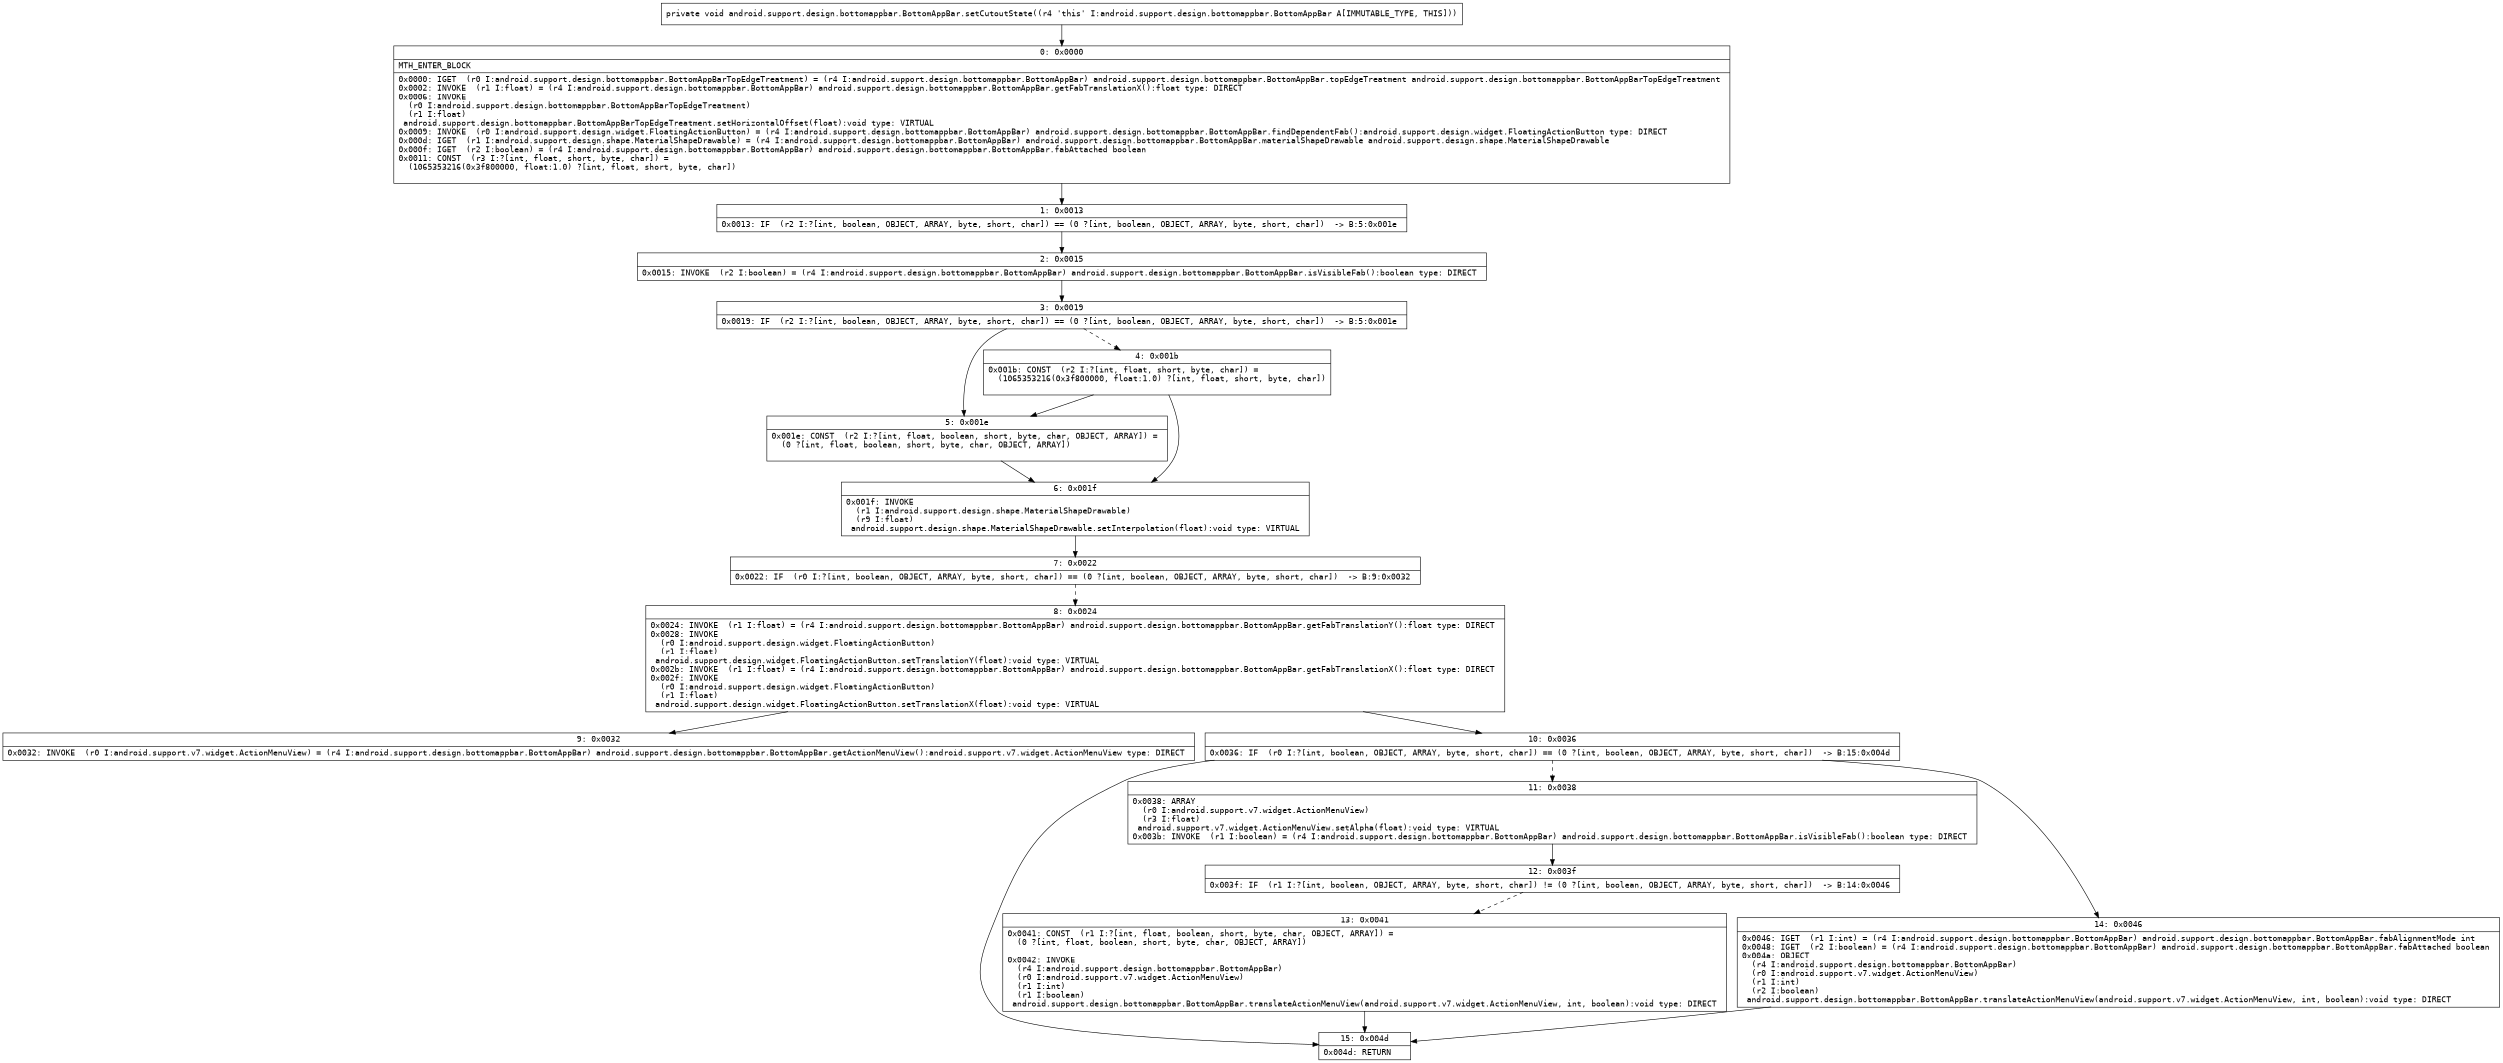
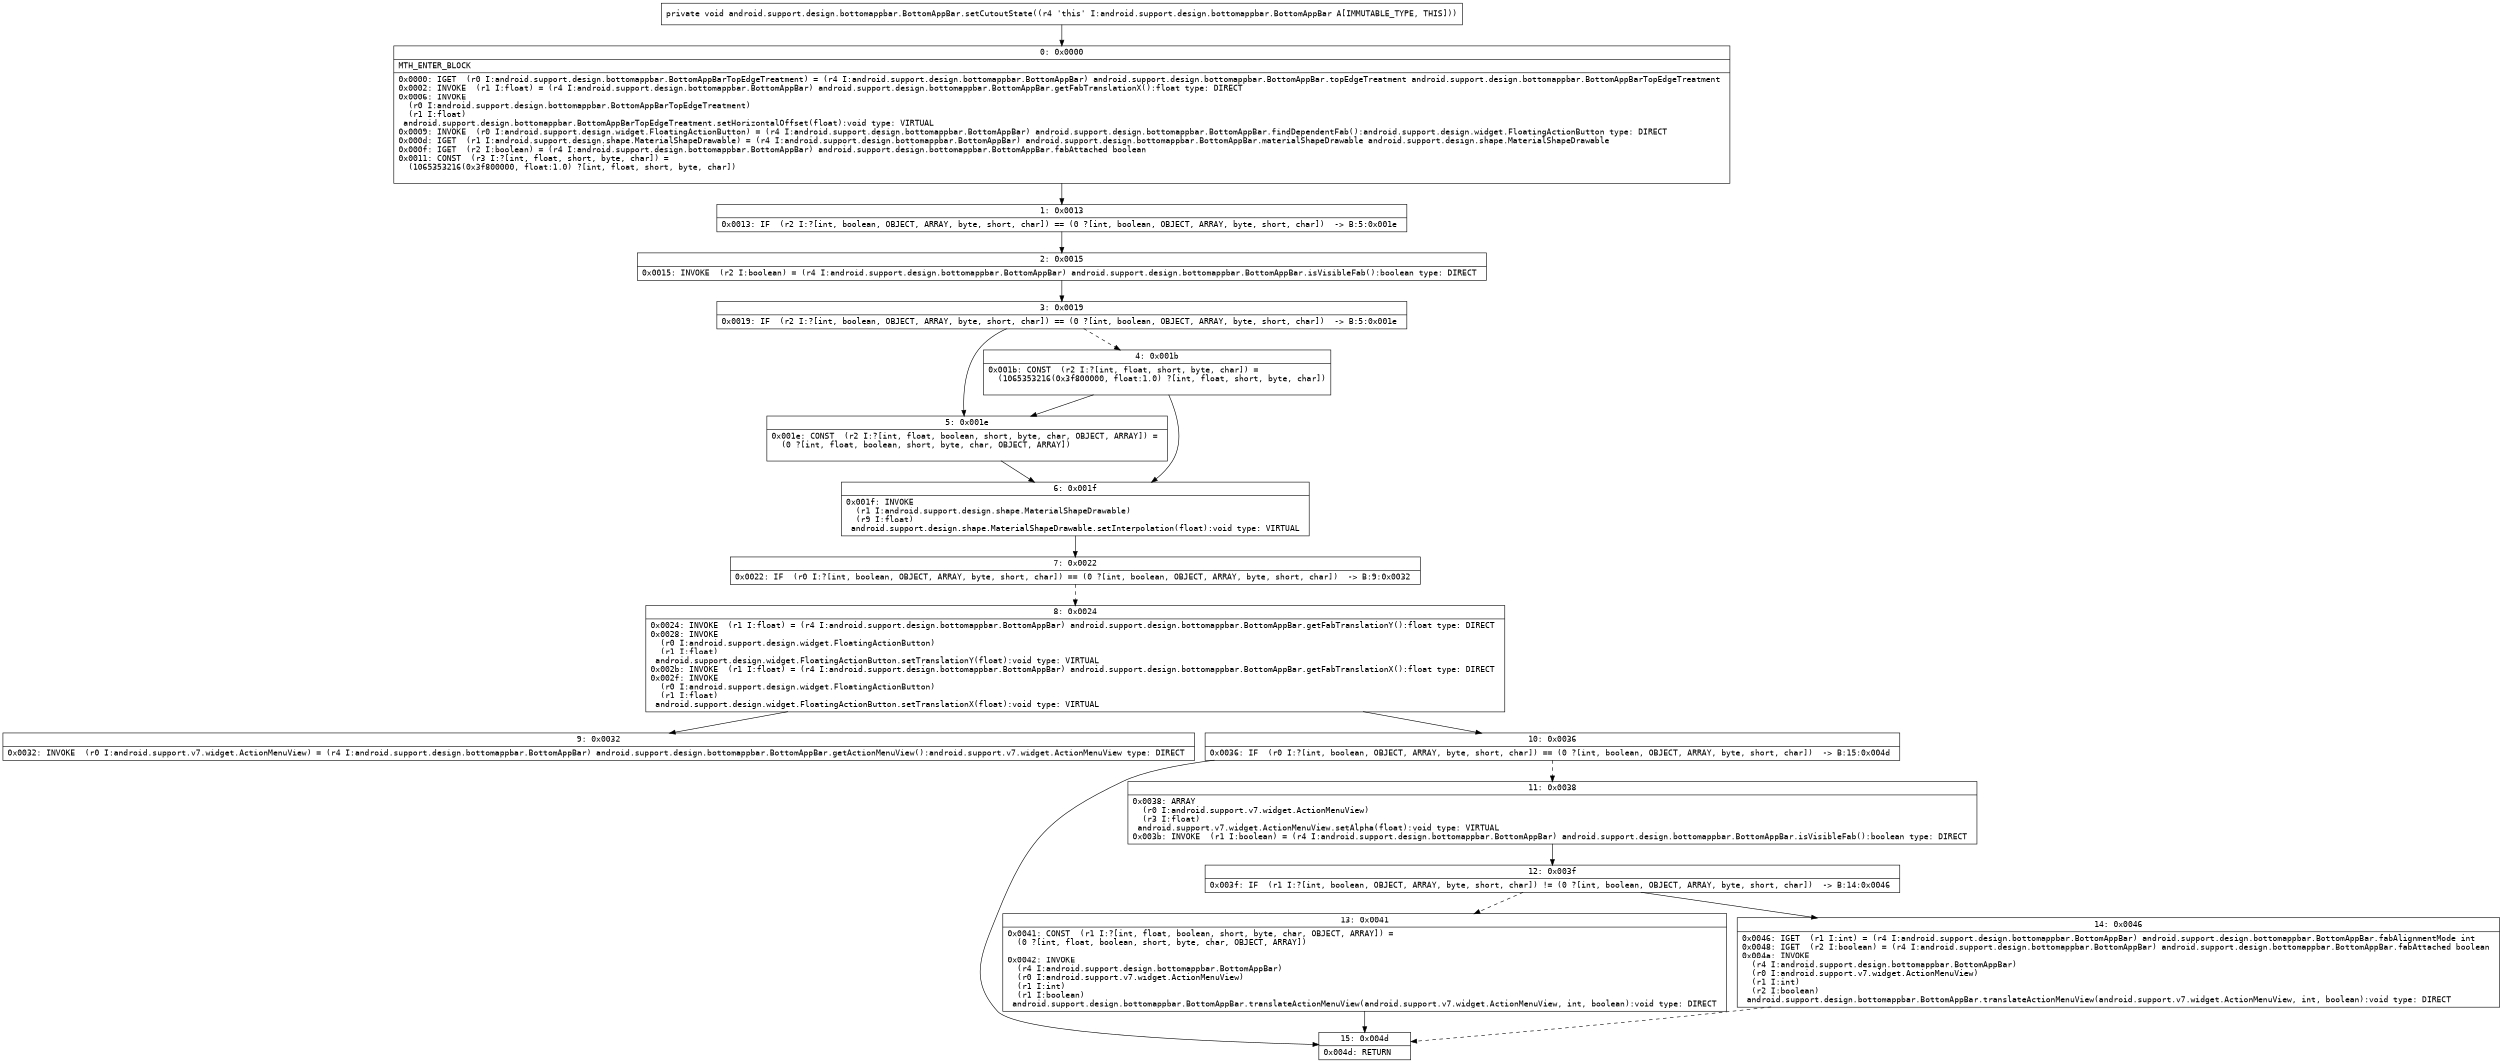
edge "10: 0x0036" -> "14: 0x0046": now "12: 0x003f" -> "14: 0x0046"
node "14: 0x0046": text "0x004a: OBJECT" -> "0x004a: INVOKE"
edge "14: 0x0046" -> "15: 0x004d": style solid -> dashed
